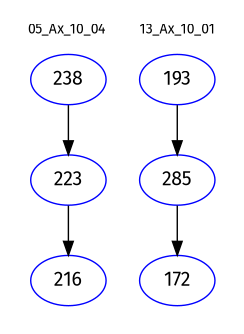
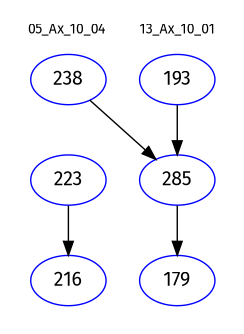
edge "238" -> "223": now "238" -> "285"
node "172": label "172" -> "179"
